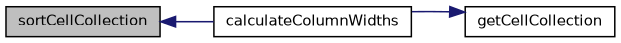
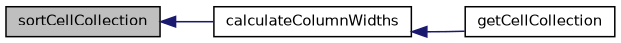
edge "calculateColumnWidths" -> "getCellCollection": reversed
